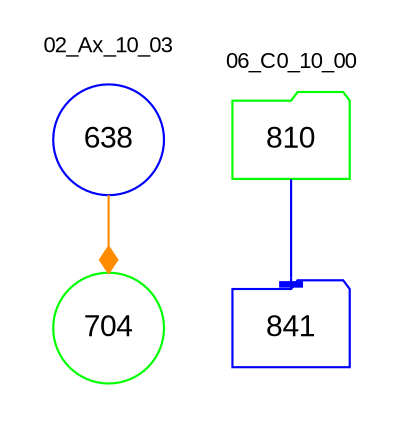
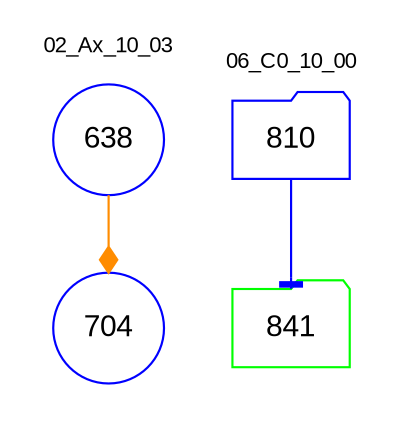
node "810": color green -> blue
node "704": color green -> blue
node "841": color blue -> green
